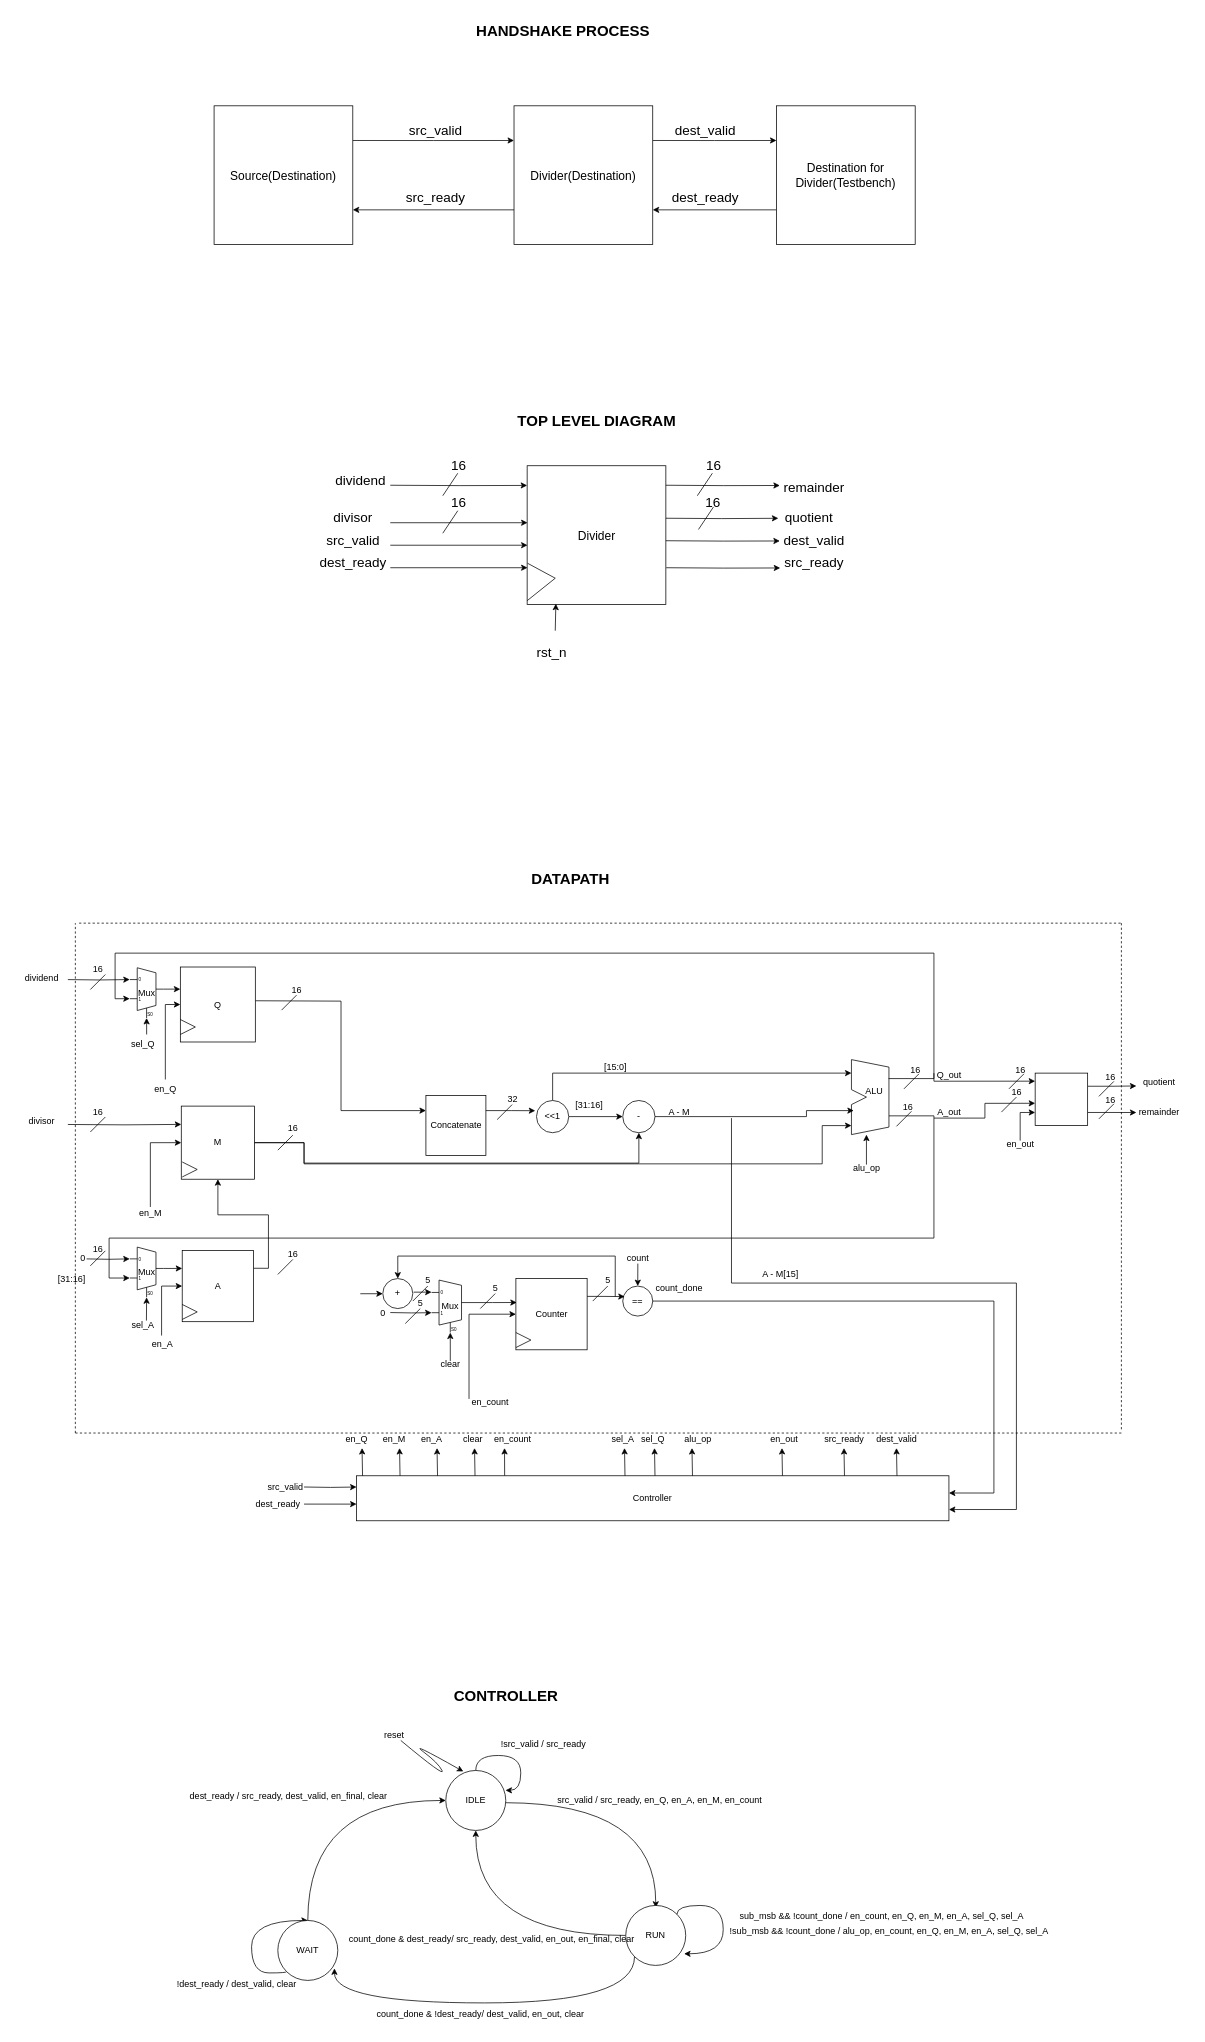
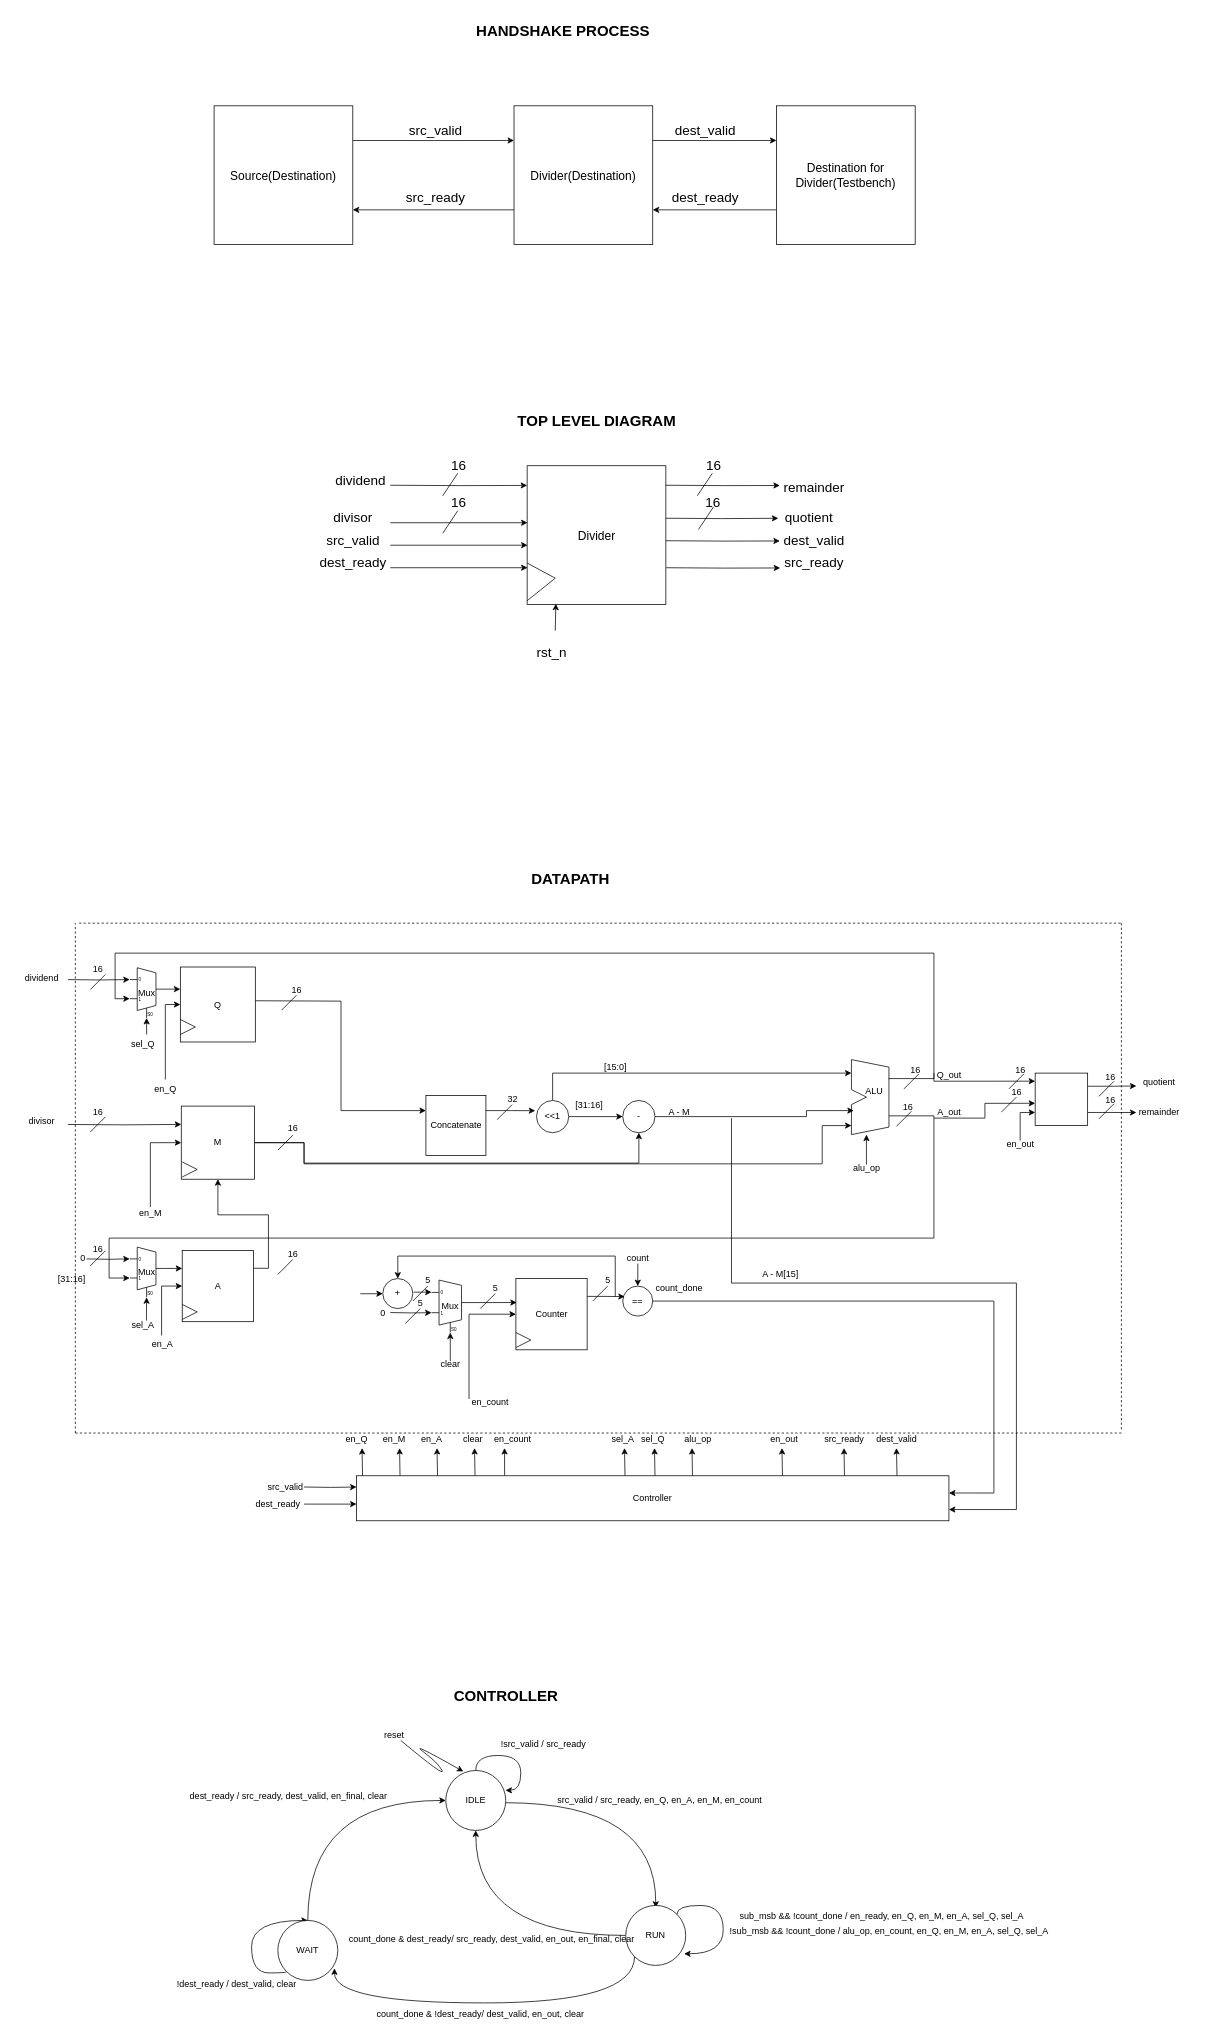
node "sub_msb && !count_done / en_count, en_Q, en_M, en_A, sel_Q, sel_A": label "sub_msb && !count_done / en_count, en_Q, en_M, en_A, sel_Q, sel_A" -> "sub_msb && !count_done / en_ready, en_Q, en_M, en_A, sel_Q, sel_A"
